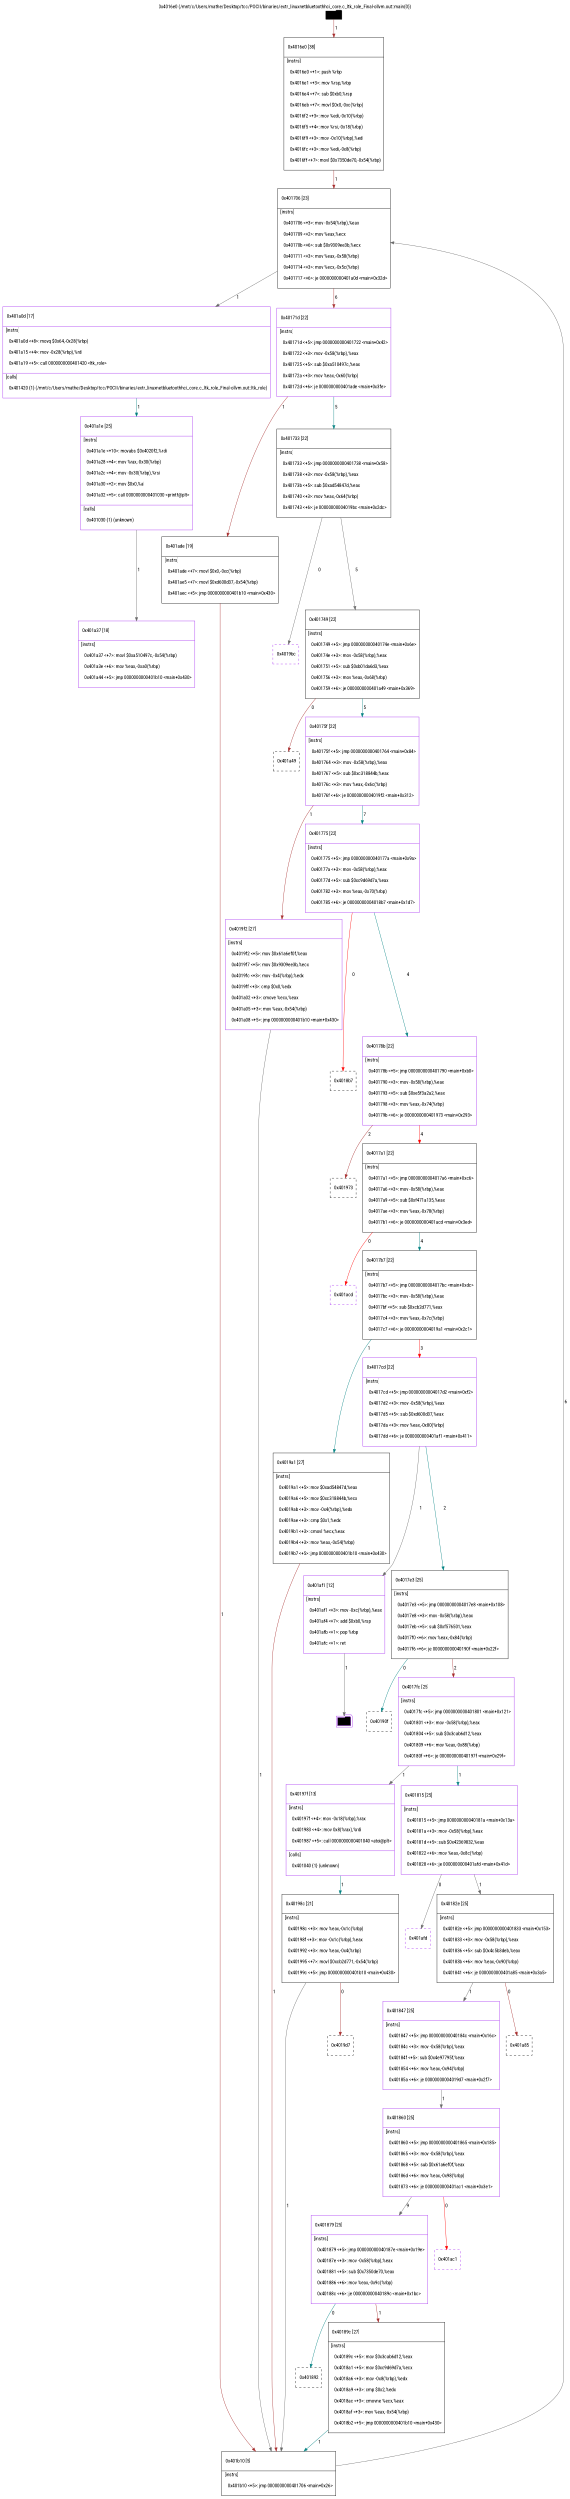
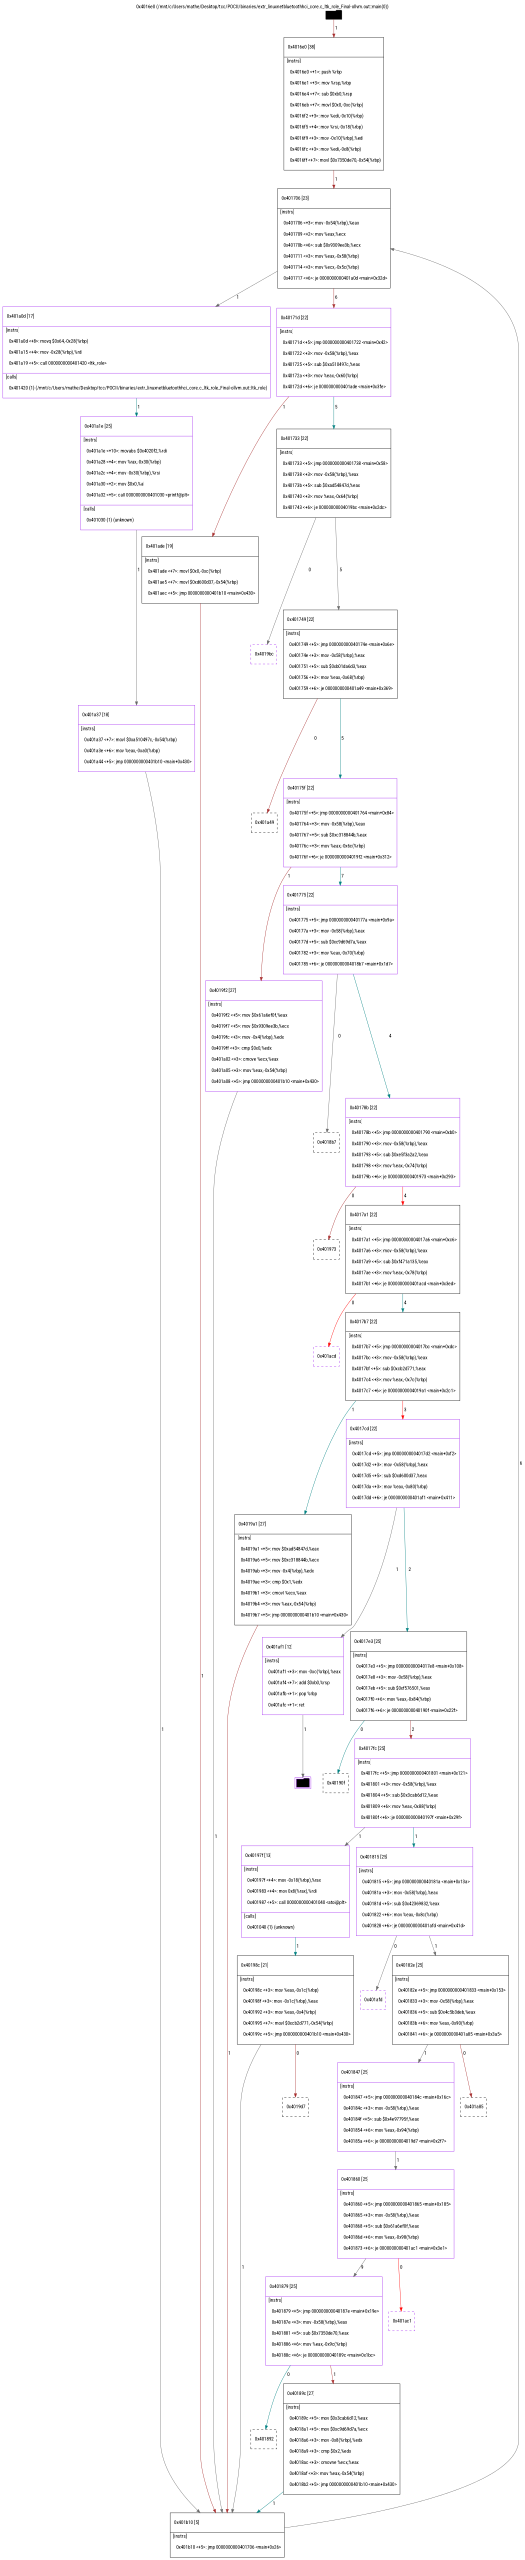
edge "0x401775 [22]" -> "0x4018b7": color red -> gray40
edge "0x40178b [22]" -> "0x401973": label " 2" -> " 0"
edge "0x401a37 [18]" -> "0x401b10 [5]": added, label "1"
